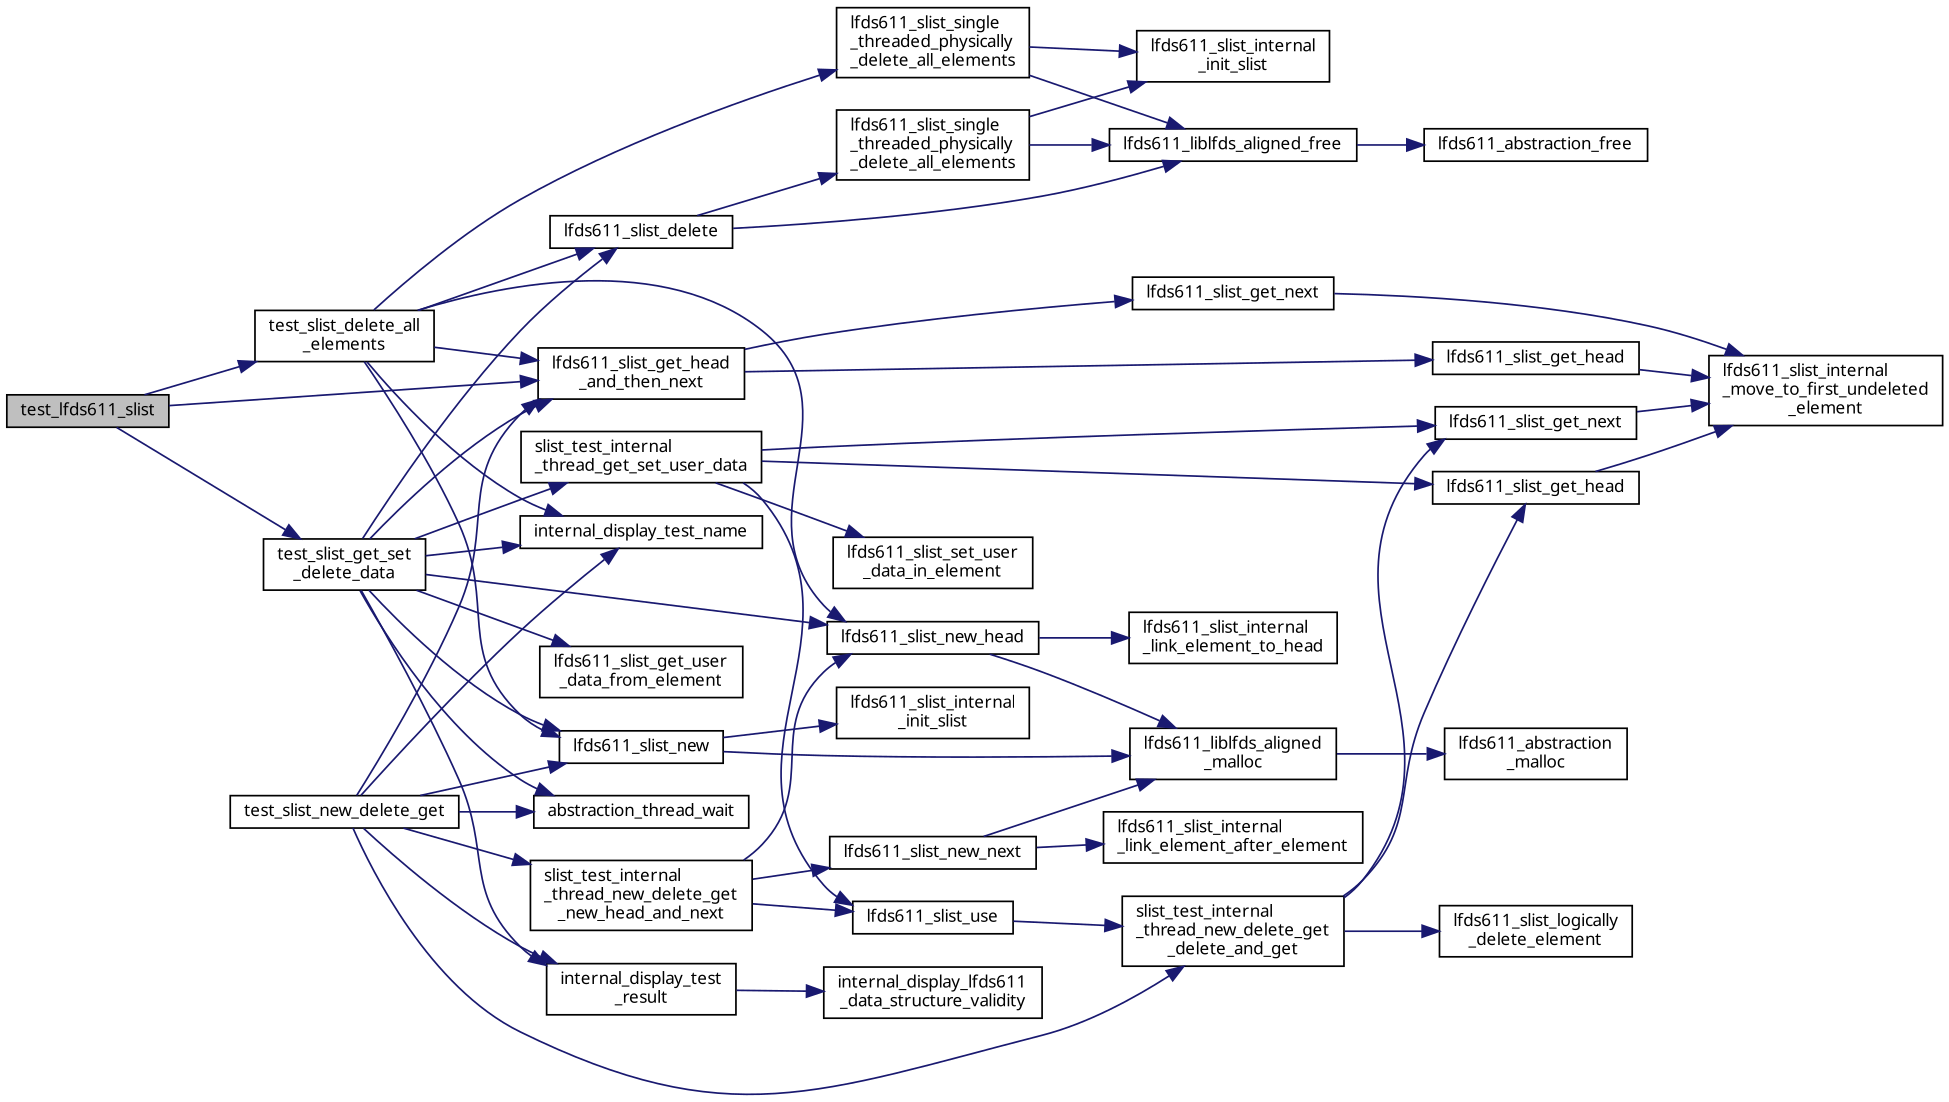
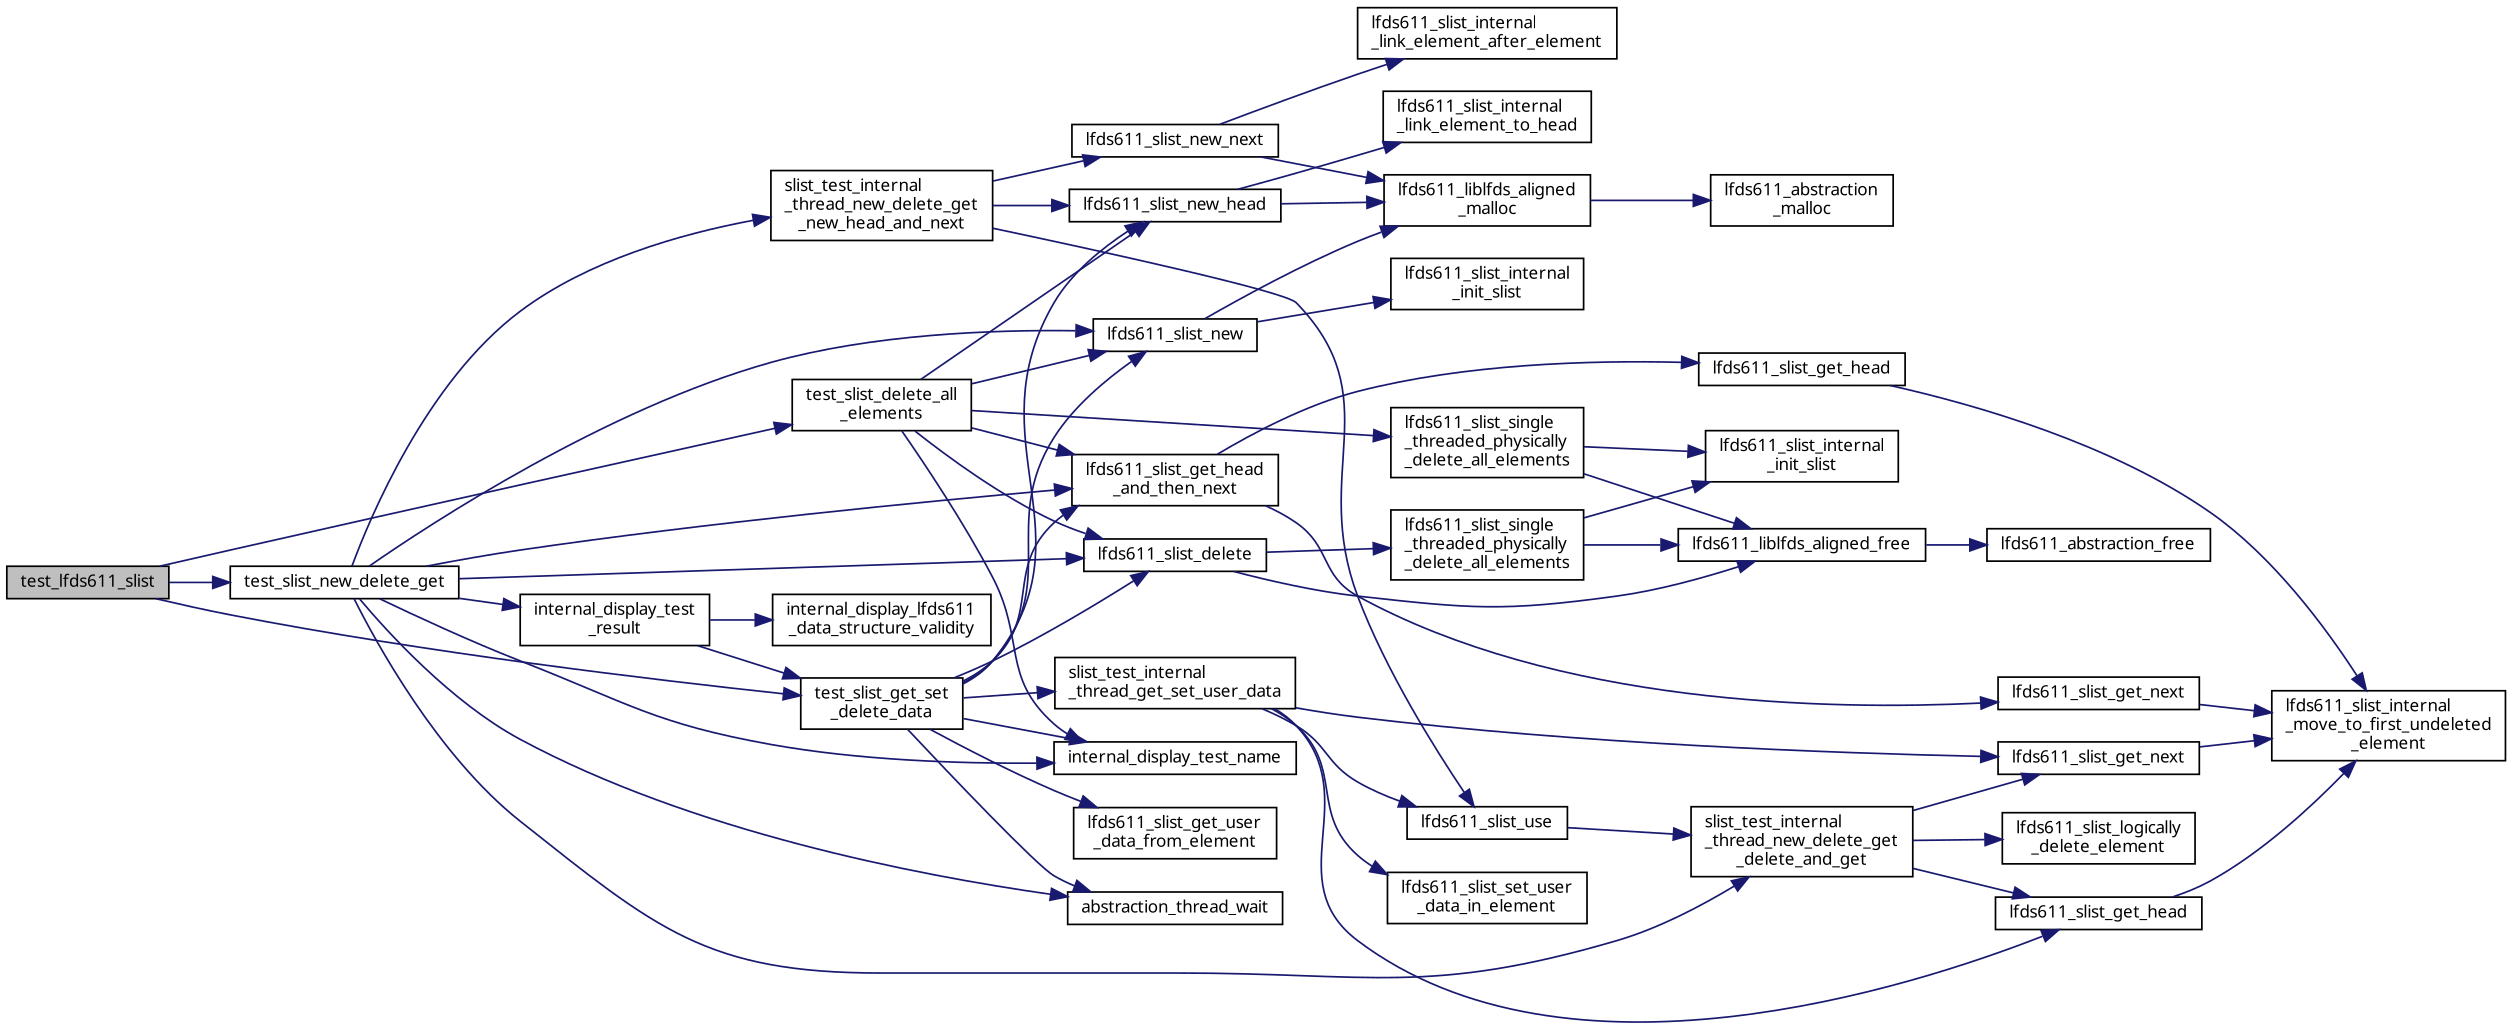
edge "test_lfds611_slist" -> "lfds611_slist_get_head _and_then_next": now "test_lfds611_slist" -> "test_slist_new_delete_get"
edge "test_slist_new_delete_get" -> "lfds611_slist_delete": added
edge "test_slist_get_set _delete_data" -> "internal_display_test _result": reversed
